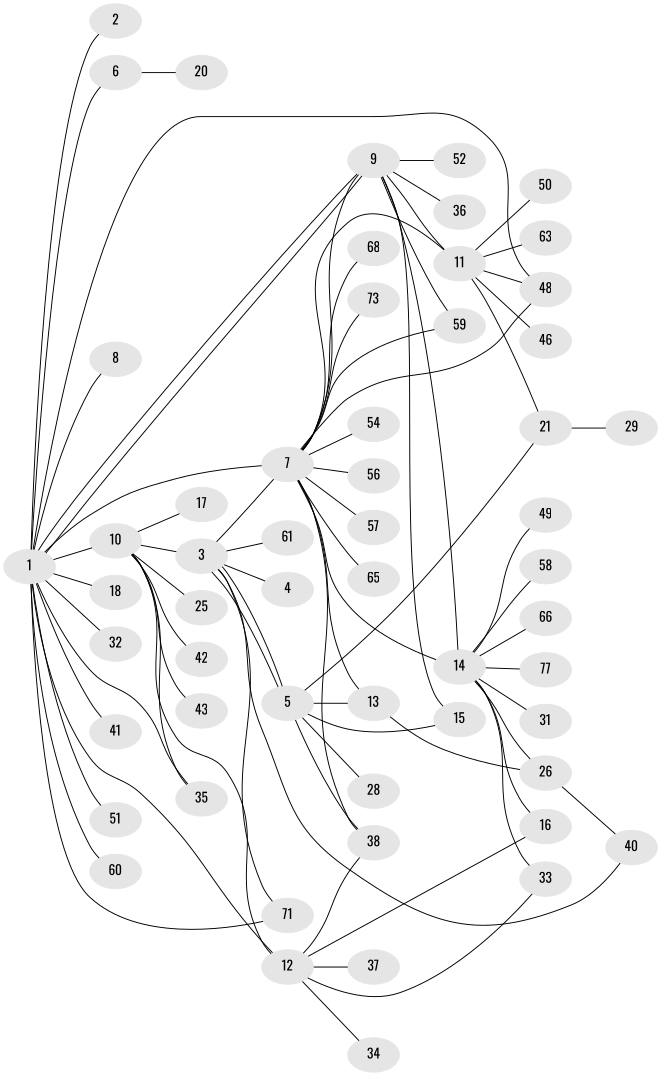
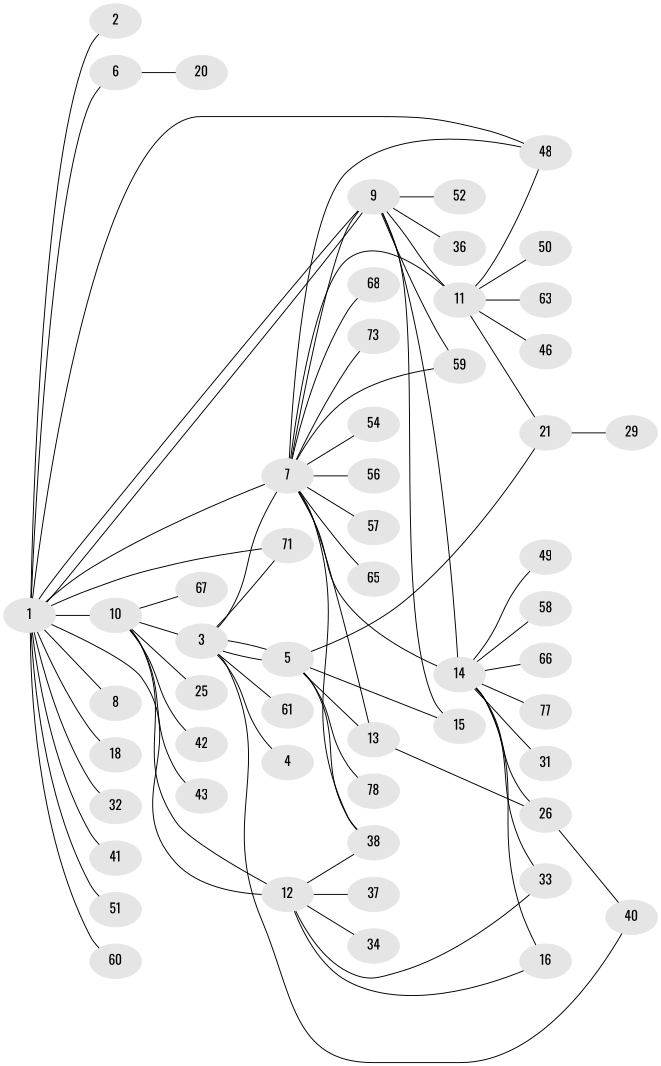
node "17": label "17" -> "67"
node "28": label "28" -> "78"
node "35": removed
